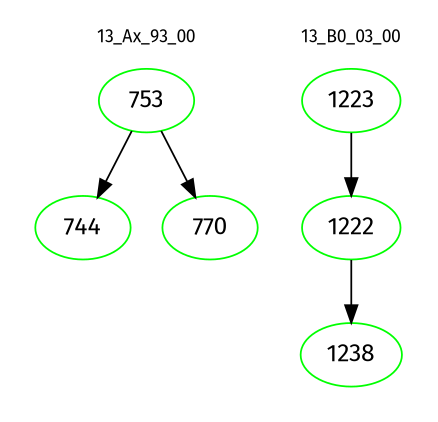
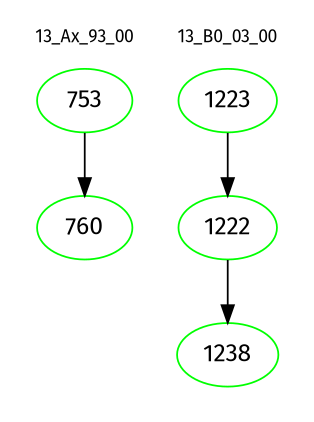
node "744": removed
node "770": label "770" -> "760"
